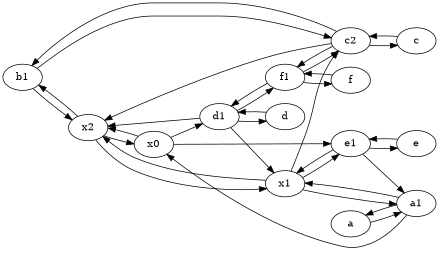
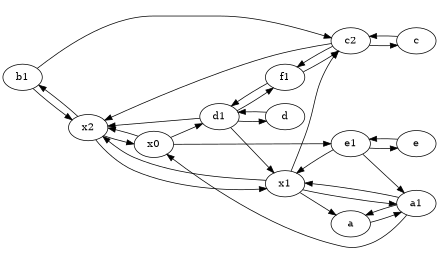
edge "c2" -> "b1": removed
node "f": removed
edge "x1" -> "e1": now "x1" -> "a"
